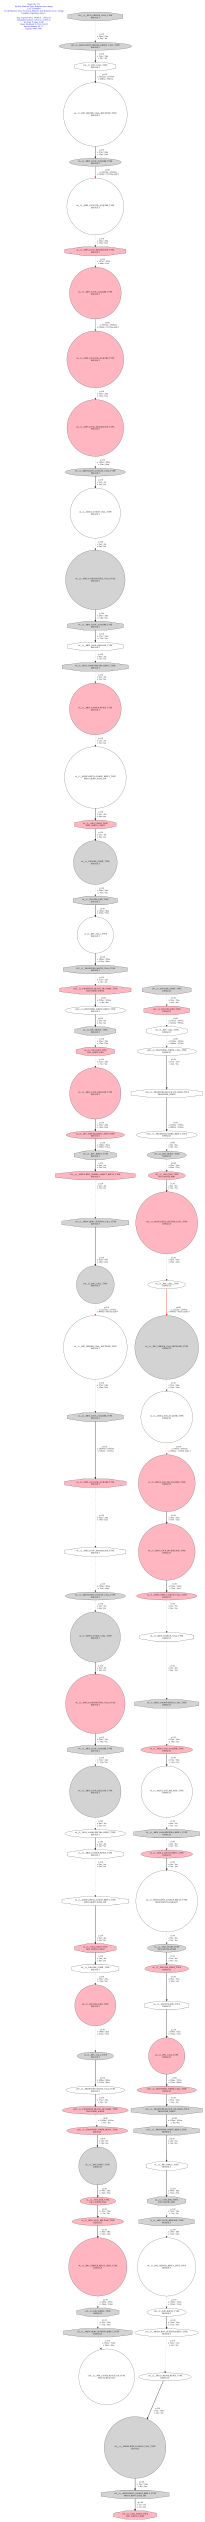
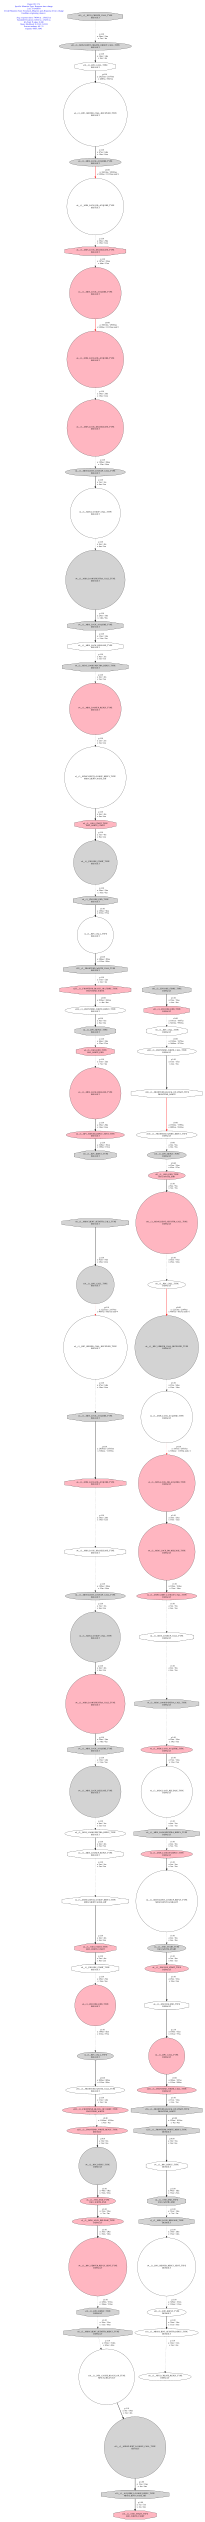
edge "e10__t3__ENCODE_START_TYPE DEFAULT" -> "e10__t3__ENCODE_END_TYPE DEFAULT": style dotted -> bold
edge "e100__t3__FRONTEND_BLOCK_OP_START_TYPE FRONTEND_WRITE" -> "e100__t3__FRONTEND_WRITE_REPLY_TYPE DEFAULT": color black -> red
node "e10__t3__MDSCLIENT_CREATE_OBJECT_REPLY_TYPE DEFAULT": removed
edge "e10__t3__NFS3_CREATE_REPLY_TYPE DEFAULT" -> "e10__t3__MDSCLIENT_LOOKUP_CALL_TYPE DEFAULT": now "e10__t3__NFS_CACHE_BLOCK_OP_TYPE NFSCACHE_EVICT" -> "e10__t3__MDSCLIENT_LOOKUP_CALL_TYPE DEFAULT"
node "e10__t3__MDSCLIENT_LOOKUP_REPLY_TYPE MDSCLIENTCACHE_HIT": label "e10__t3__MDSCLIENT_LOOKUP_REPLY_TYPE MDSCLIENTCACHE_HIT" -> "e10__t3__ACQUIRE_LOOKUP_REPLY_TYPE MDSCLIENTCACHE_HIT"
